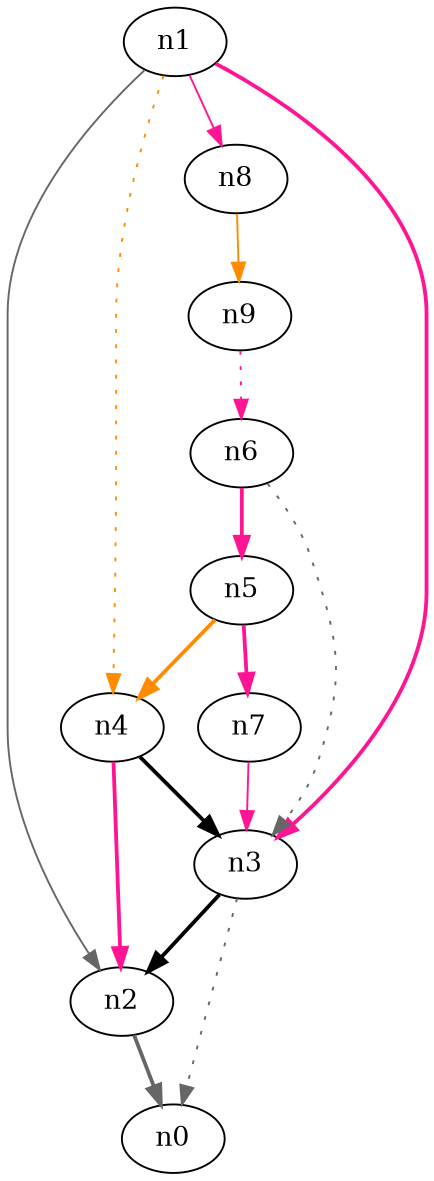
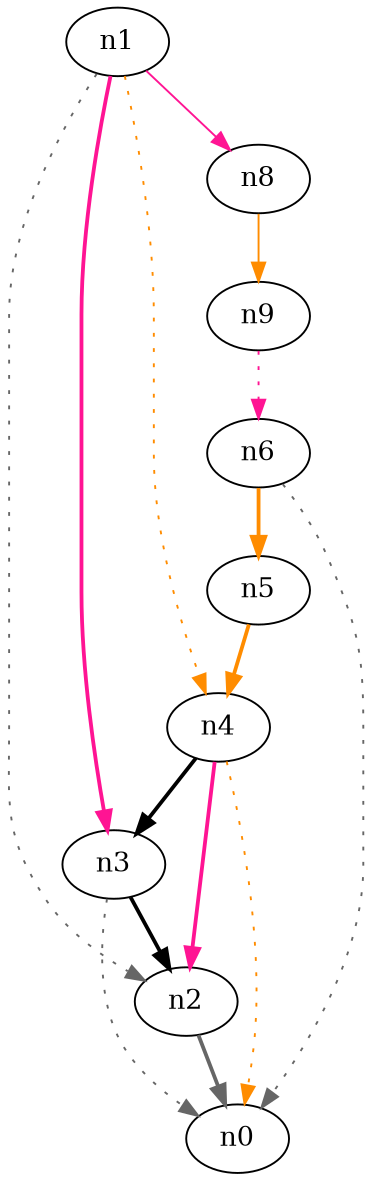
edge "n1" -> "n2": style solid -> dotted
edge "n6" -> "n5": color deeppink -> darkorange
edge "n6" -> "n3": now "n6" -> "n0"
node "n7": removed
edge "n4" -> "n0": added
